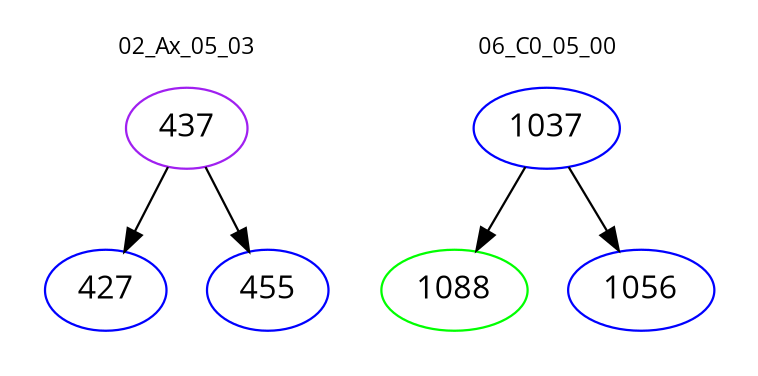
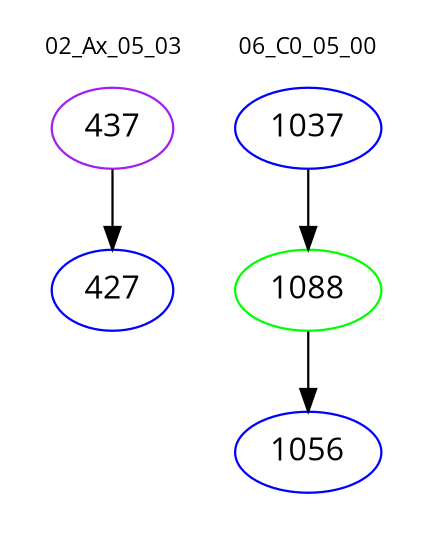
edge "1037" -> "1056": now "1088" -> "1056"
node "455": removed
